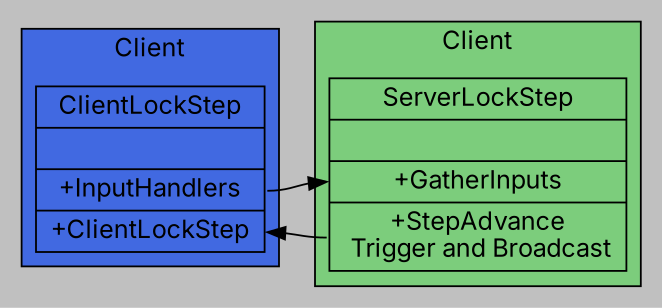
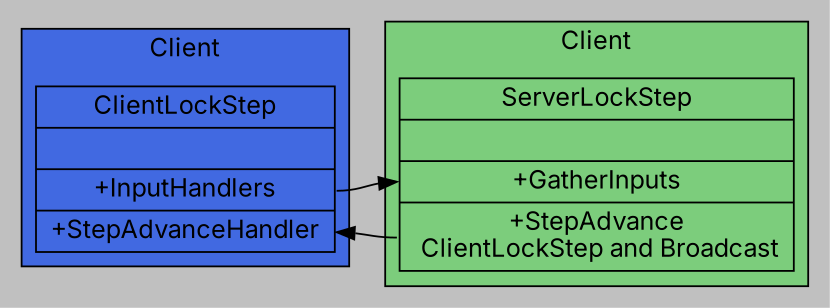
node "ClientLockStep": text "+ClientLockStep" -> "+StepAdvanceHandler"
node "ServerLockStep": text "Trigger and Broadcast" -> "ClientLockStep and Broadcast"
